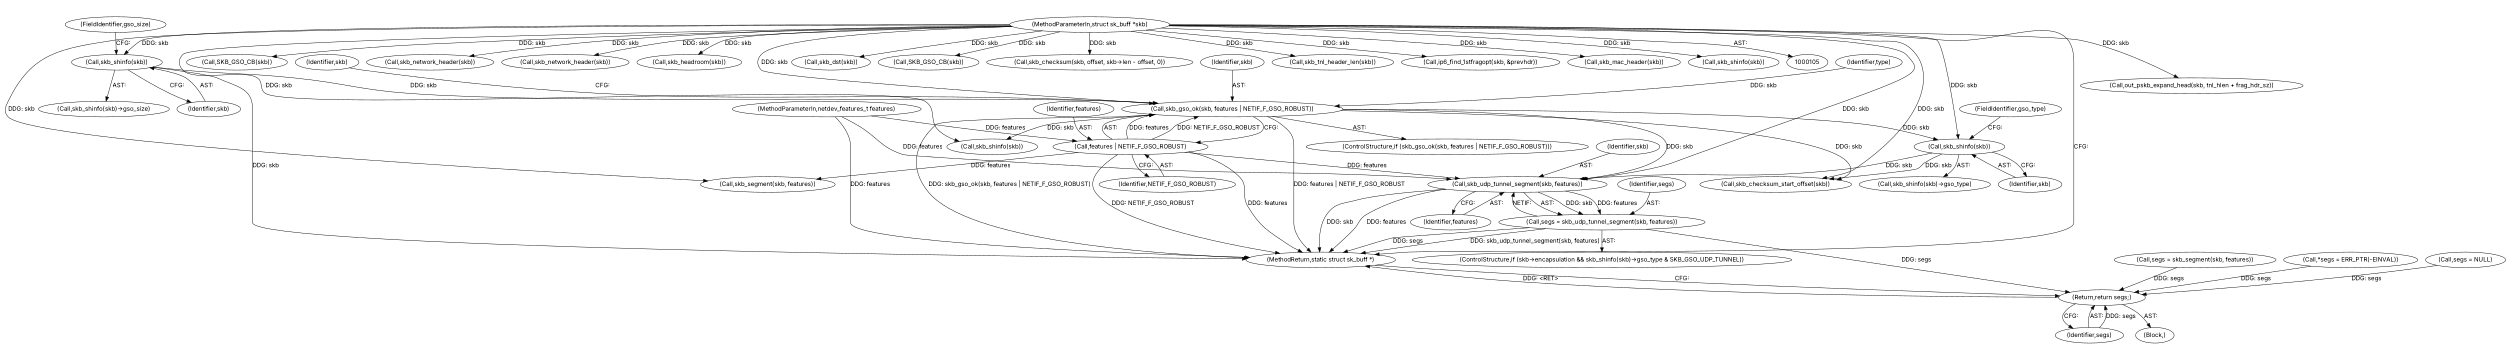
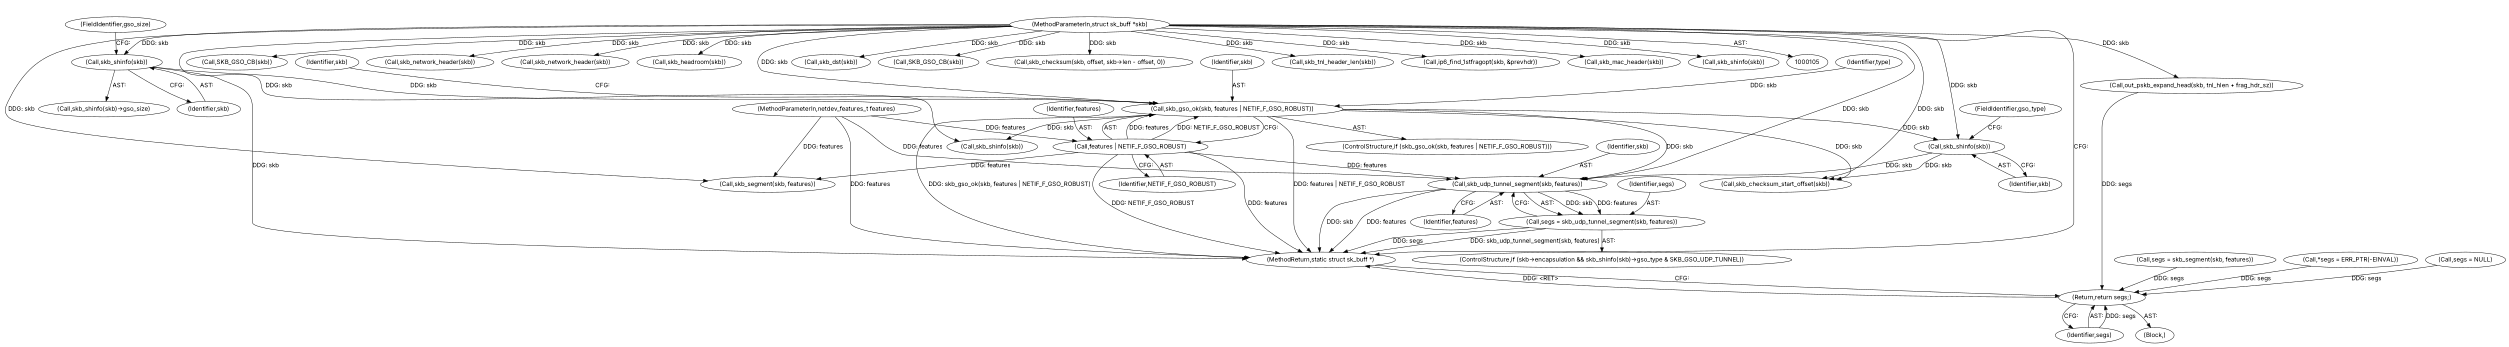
edge "(MethodParameterIn,netdev_features_t features)" -> "(Call,skb_segment(skb, features))": added, label "DDG: features"
node "(Call,skb_shinfo(skb)->gso_type)": removed
edge "(Call,segs = skb_udp_tunnel_segment(skb, features))" -> "(Call,skb_udp_tunnel_segment(skb, features))": label "NETIF: " -> "CFG: "
edge "(Call,segs = skb_udp_tunnel_segment(skb, features))" -> "(Return,return segs;)": now "(Call,out_pskb_expand_head(skb, tnl_hlen + frag_hdr_sz))" -> "(Return,return segs;)"
